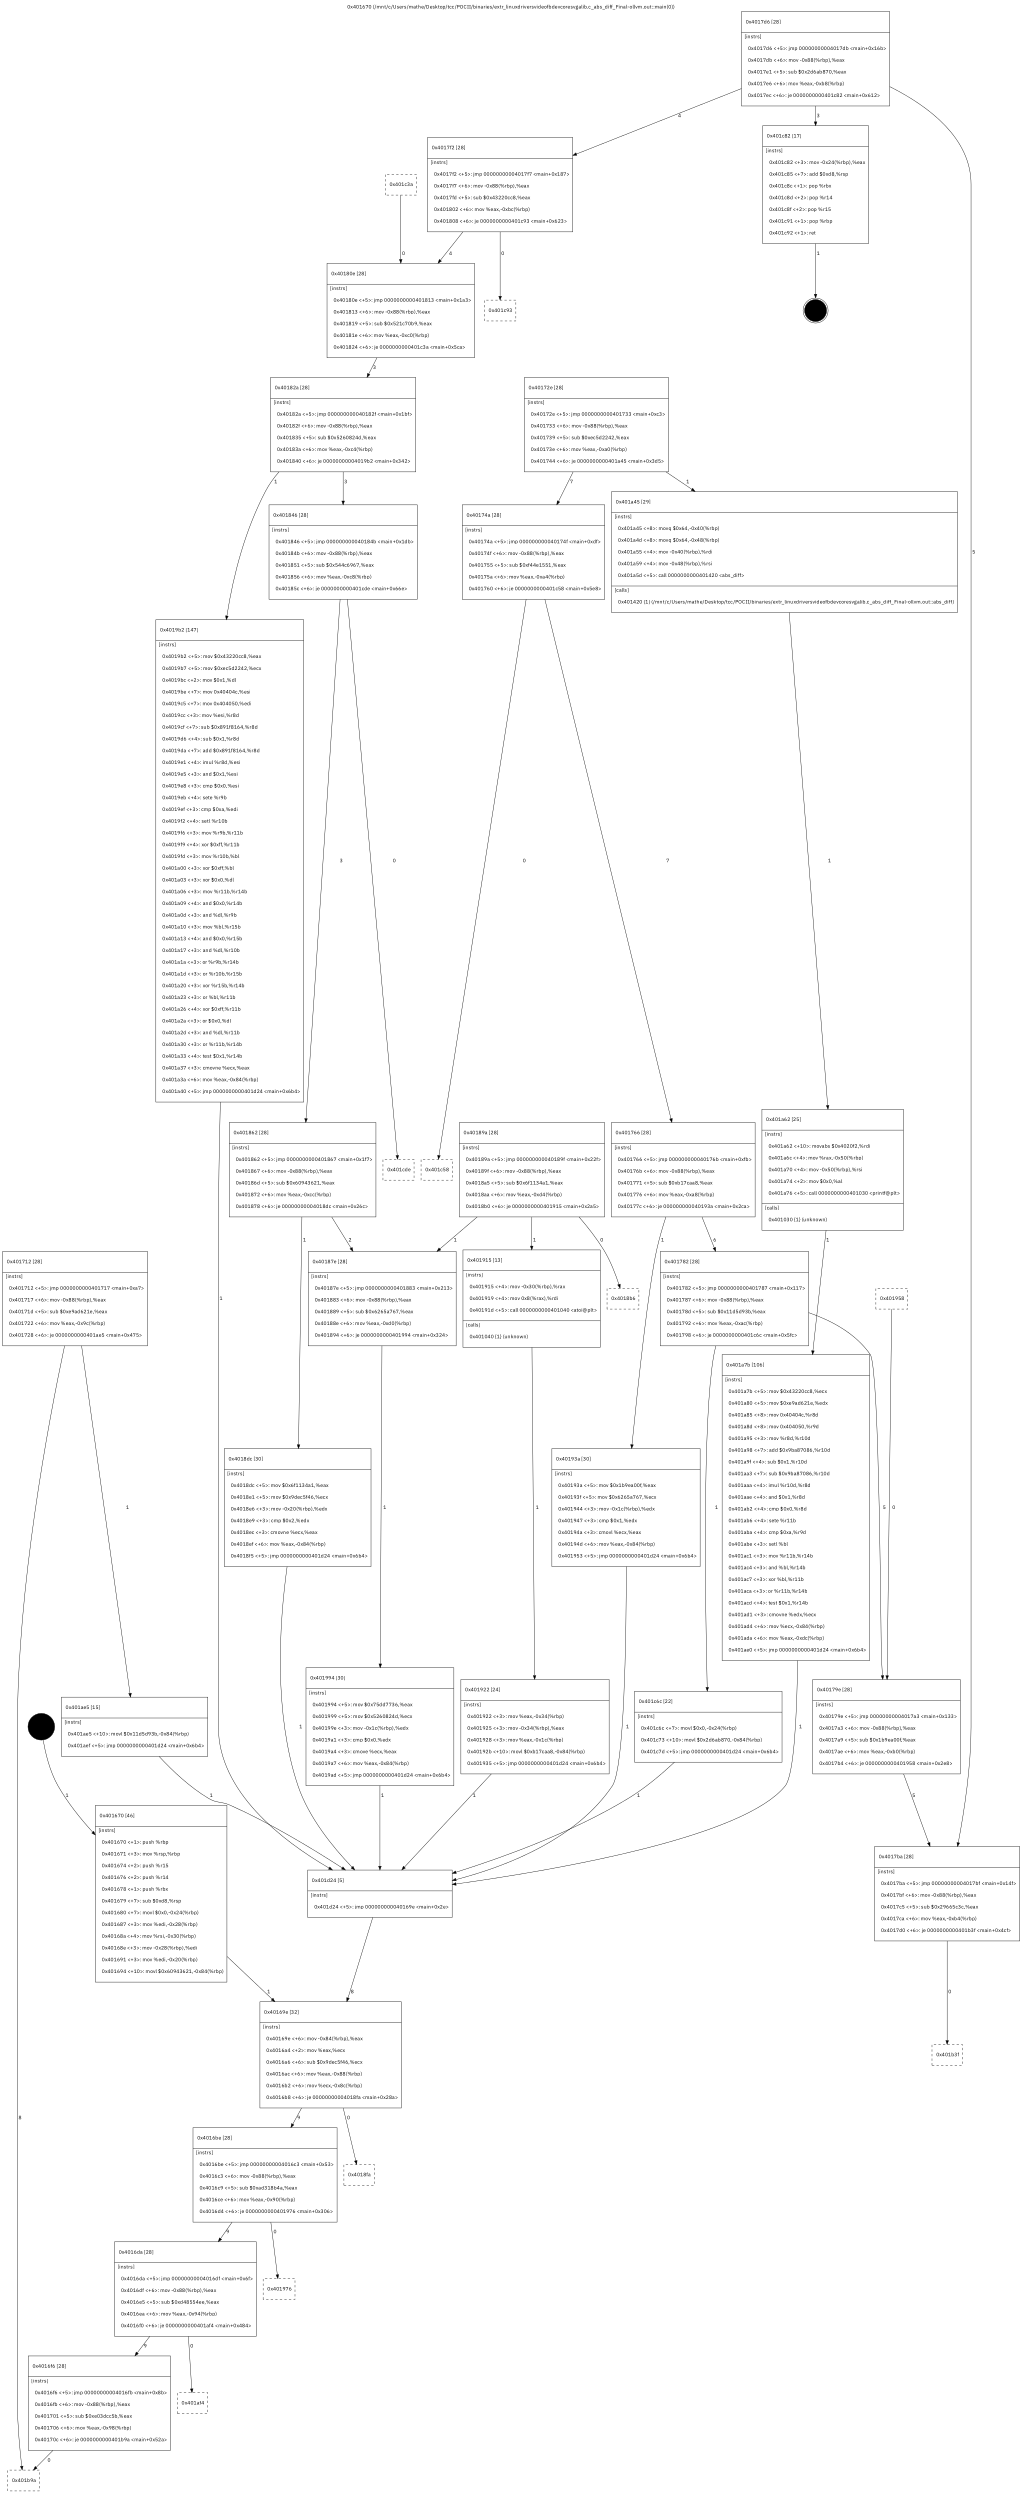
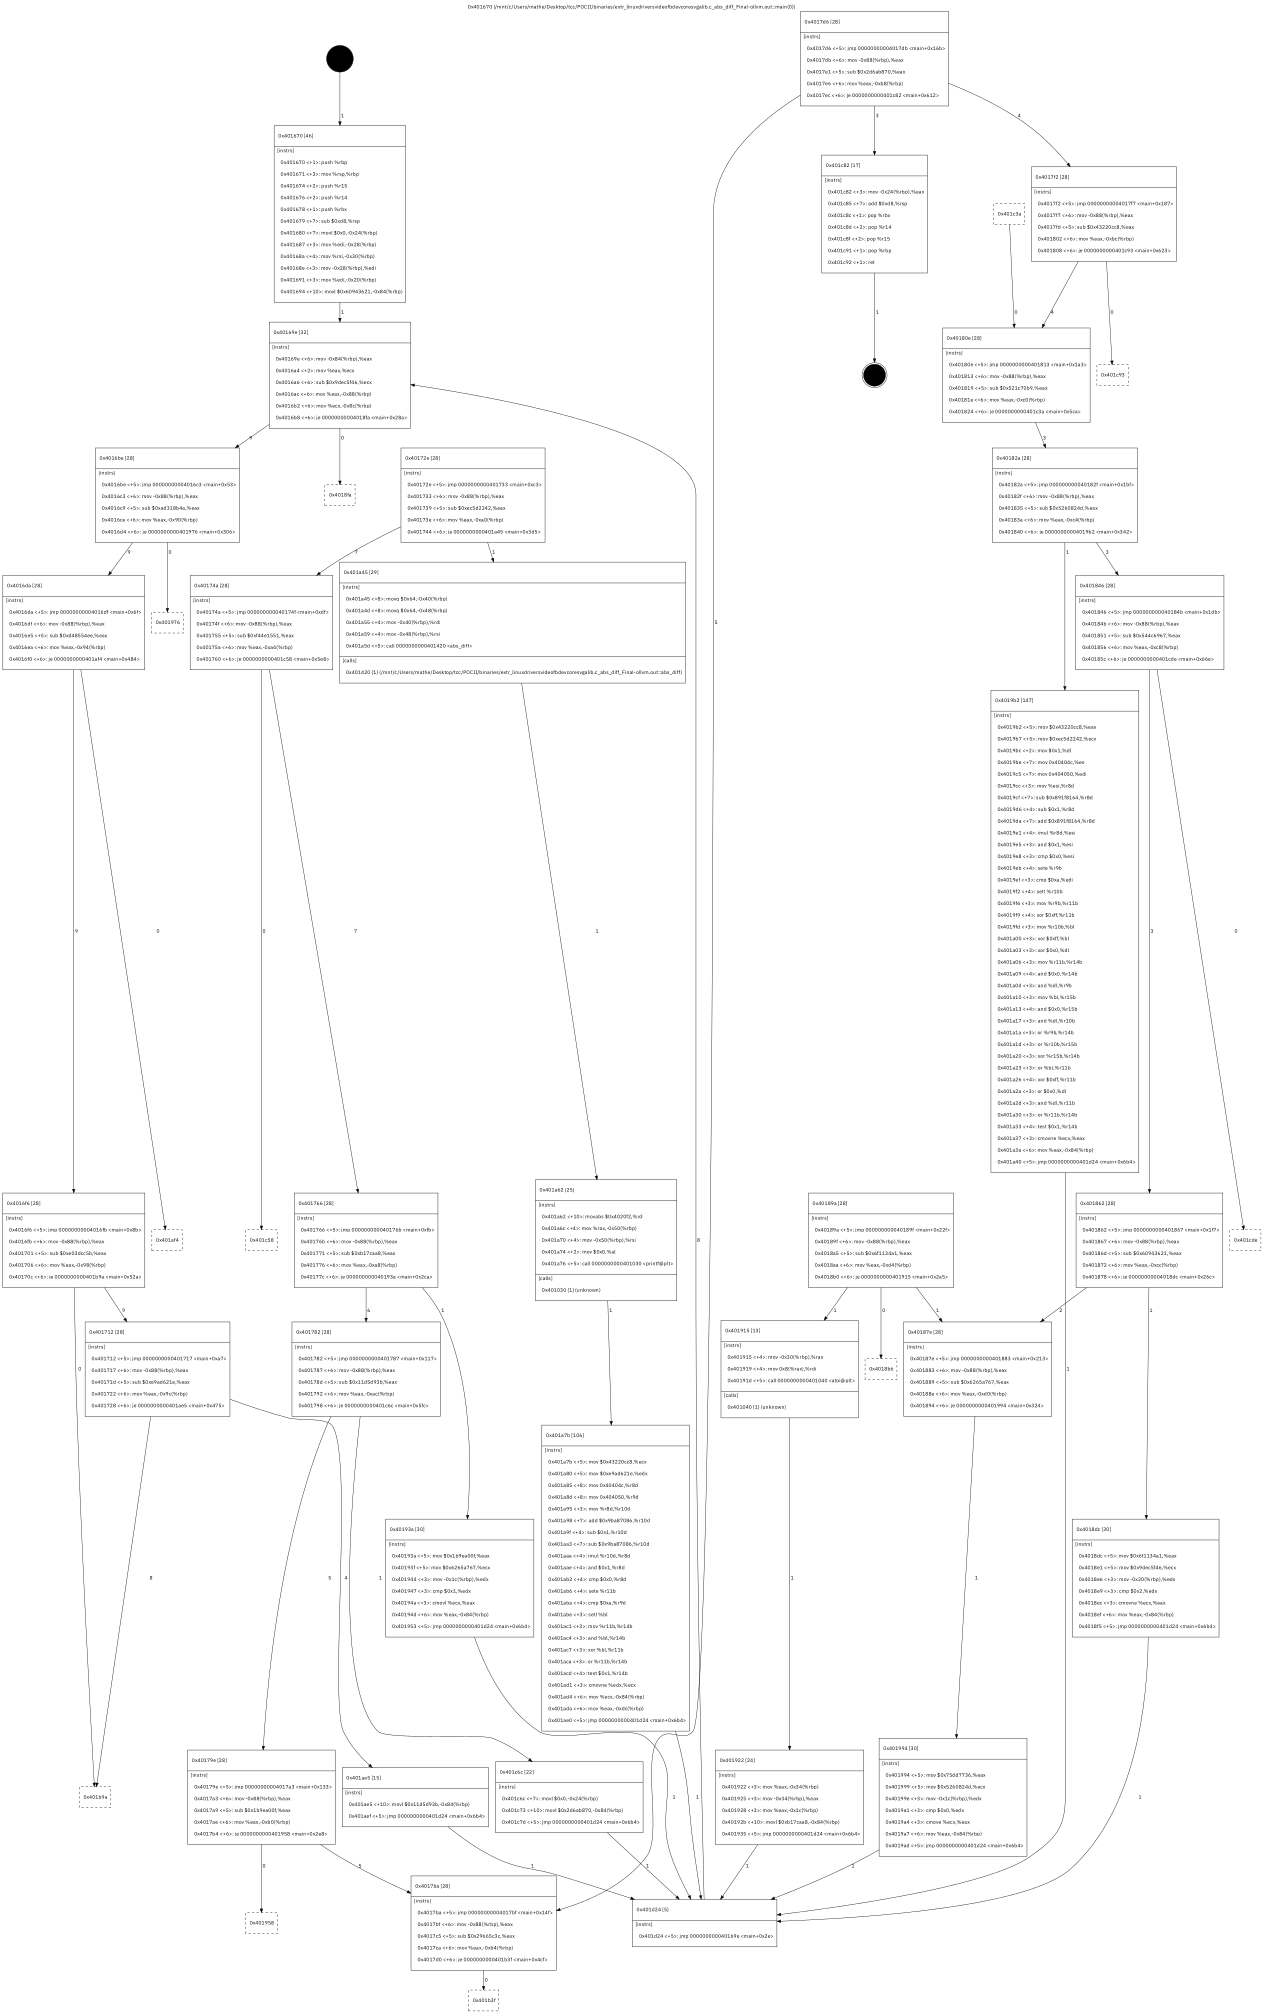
edge "0x4016f6 [28]" -> "0x401712 [28]": added, label "9"
edge "0x401958" -> "0x40179e [28]": reversed
edge "0x401712 [28]" -> "0x401ae5 [15]": label " 1" -> " 4"
